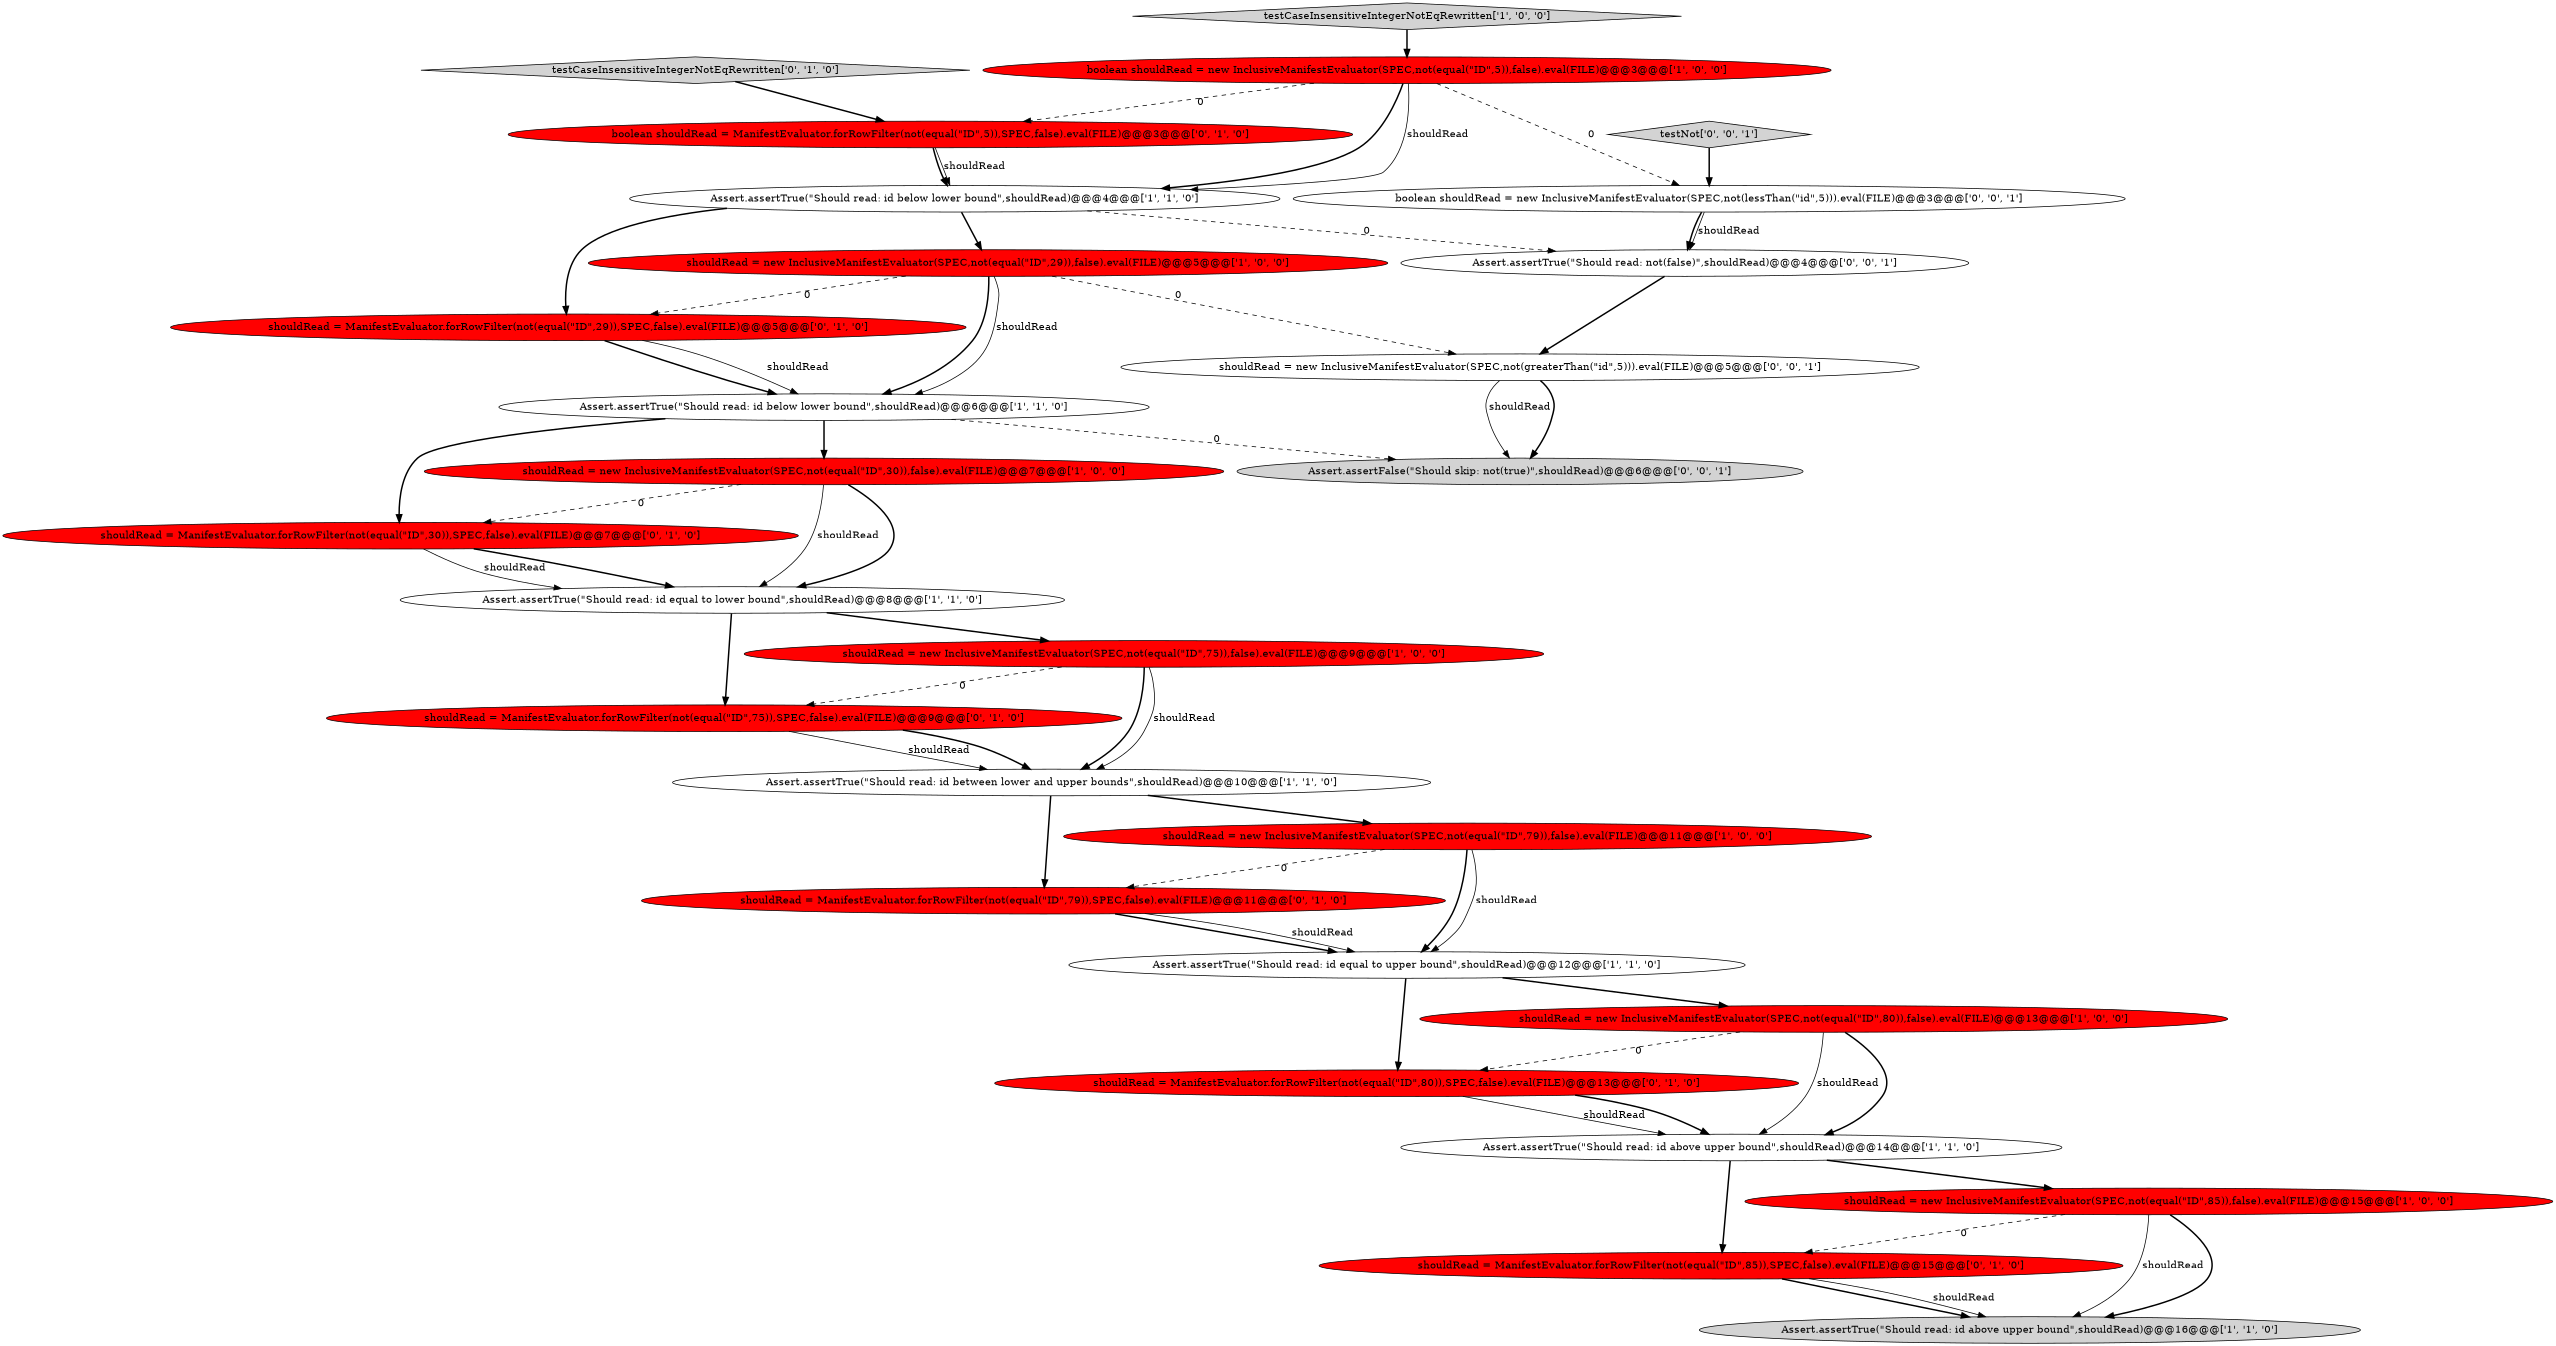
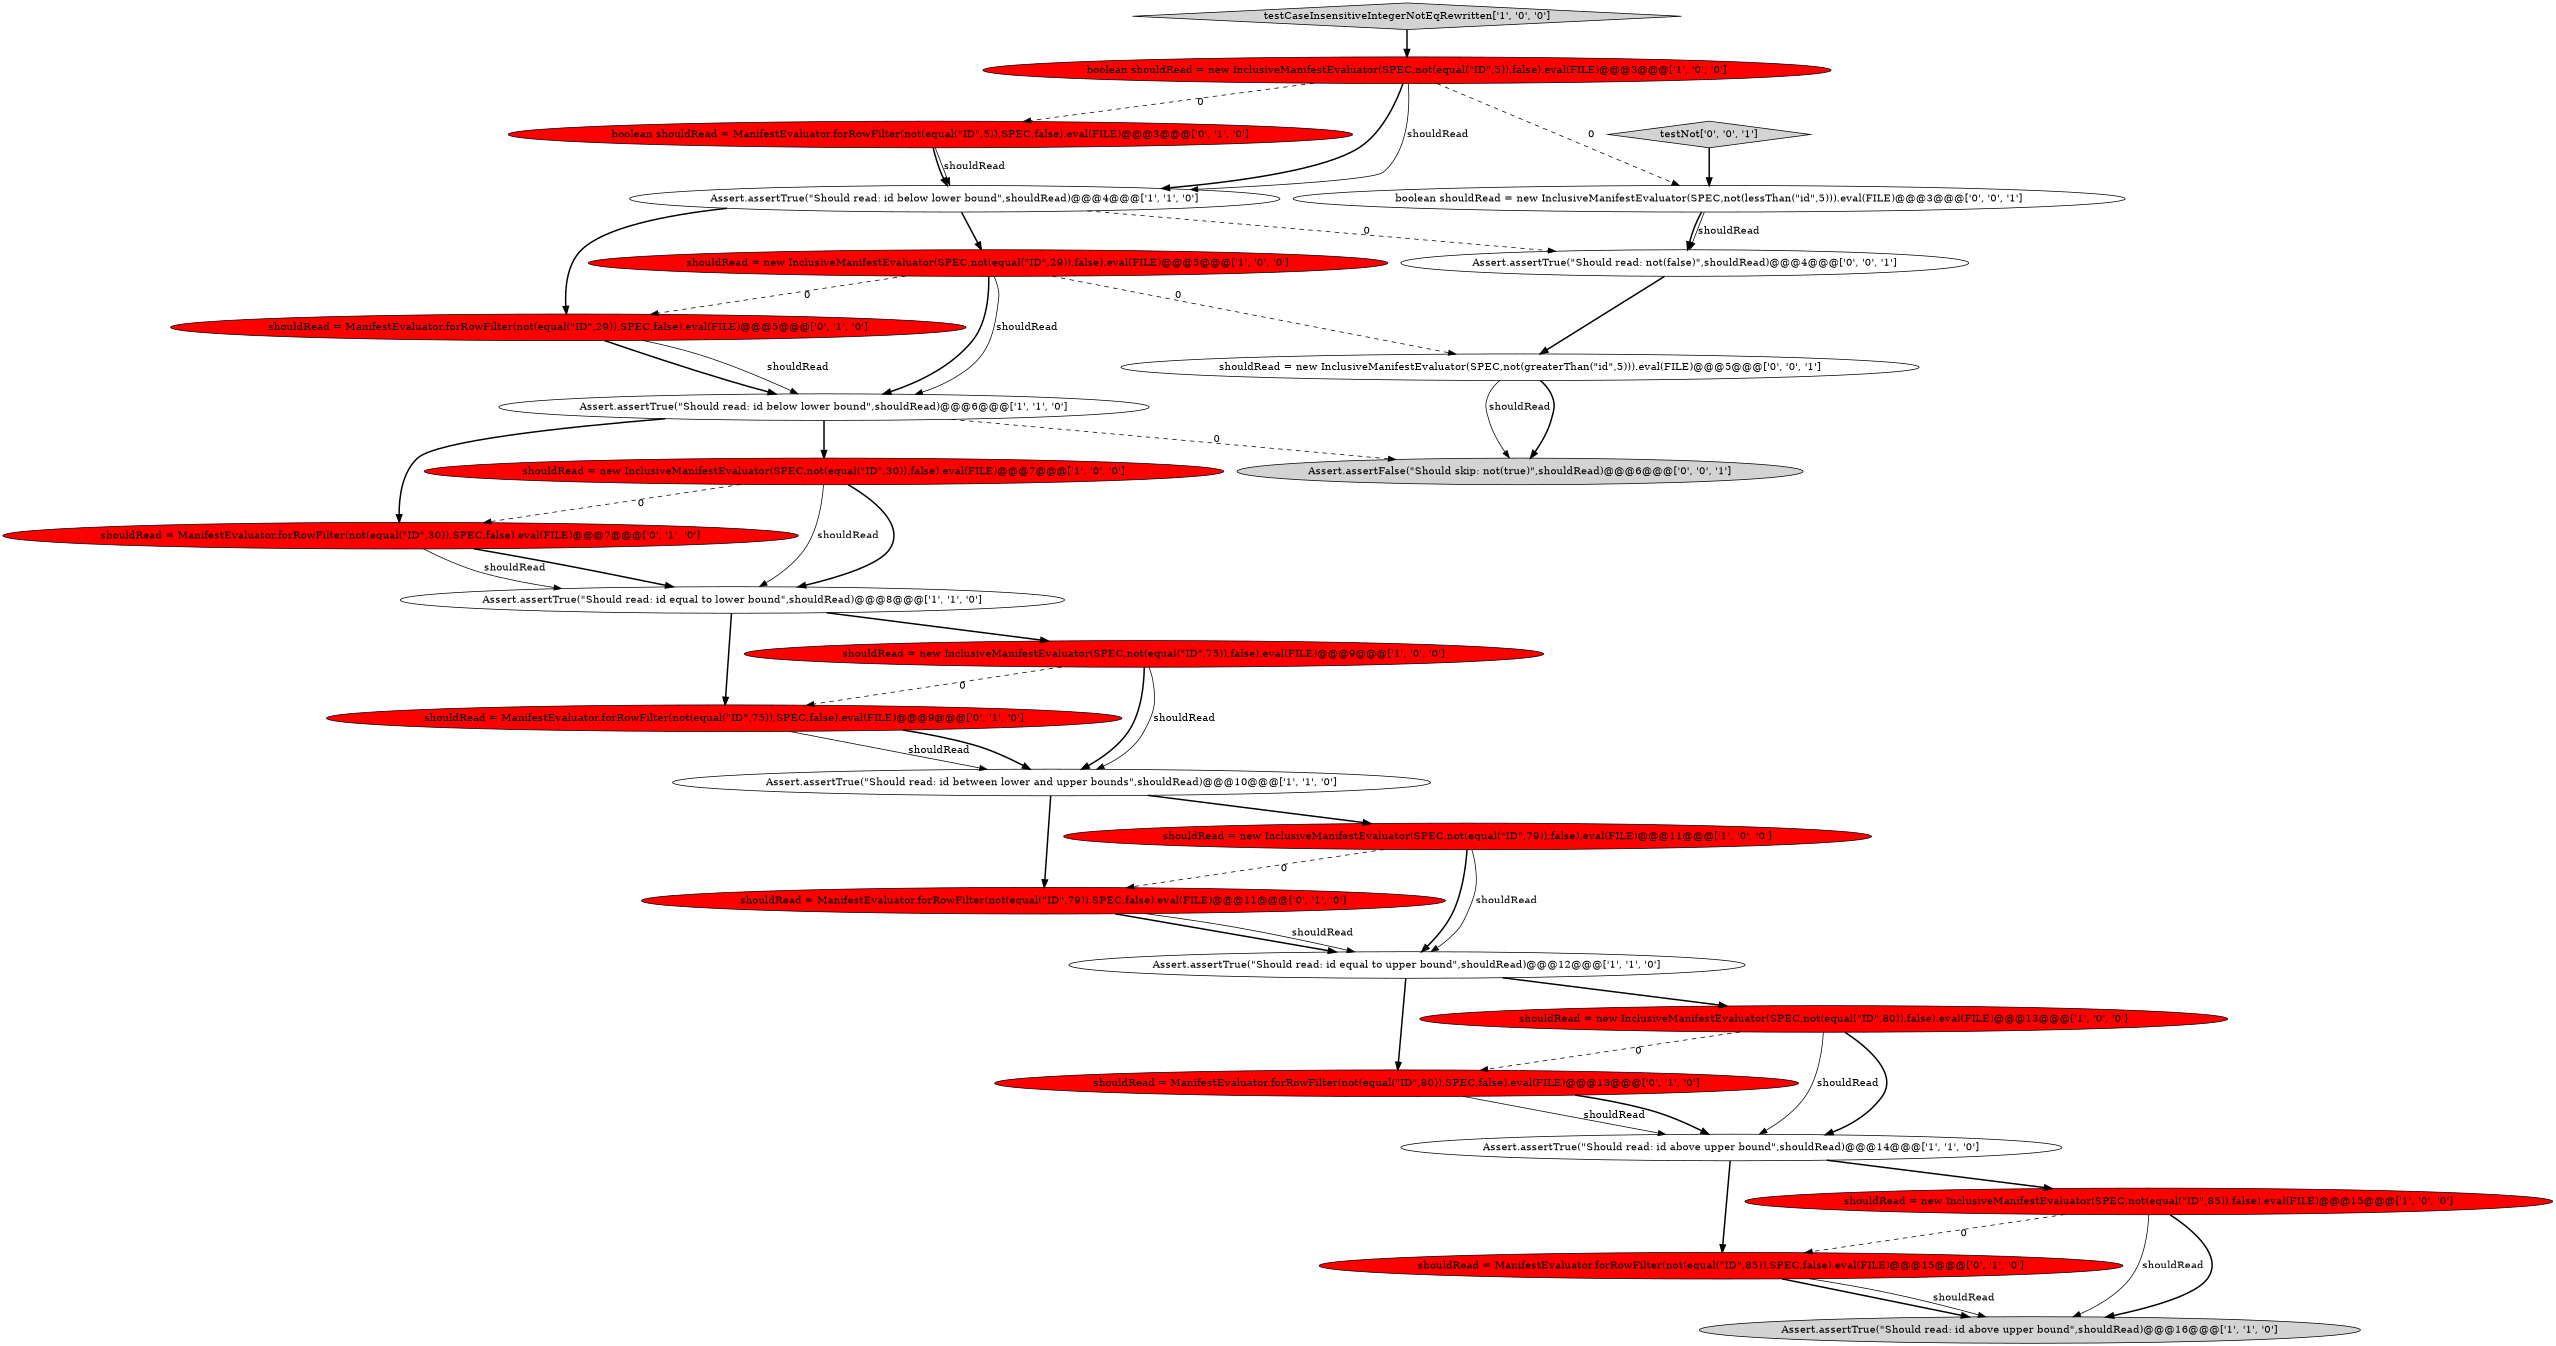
node "testCaseInsensitiveIntegerNotEqRewritten['0', '1', '0']": removed
